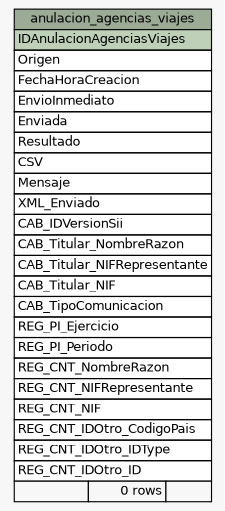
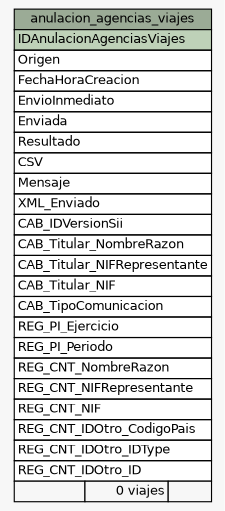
node "anulacion_agencias_viajes": text "0 rows" -> "0 viajes"
